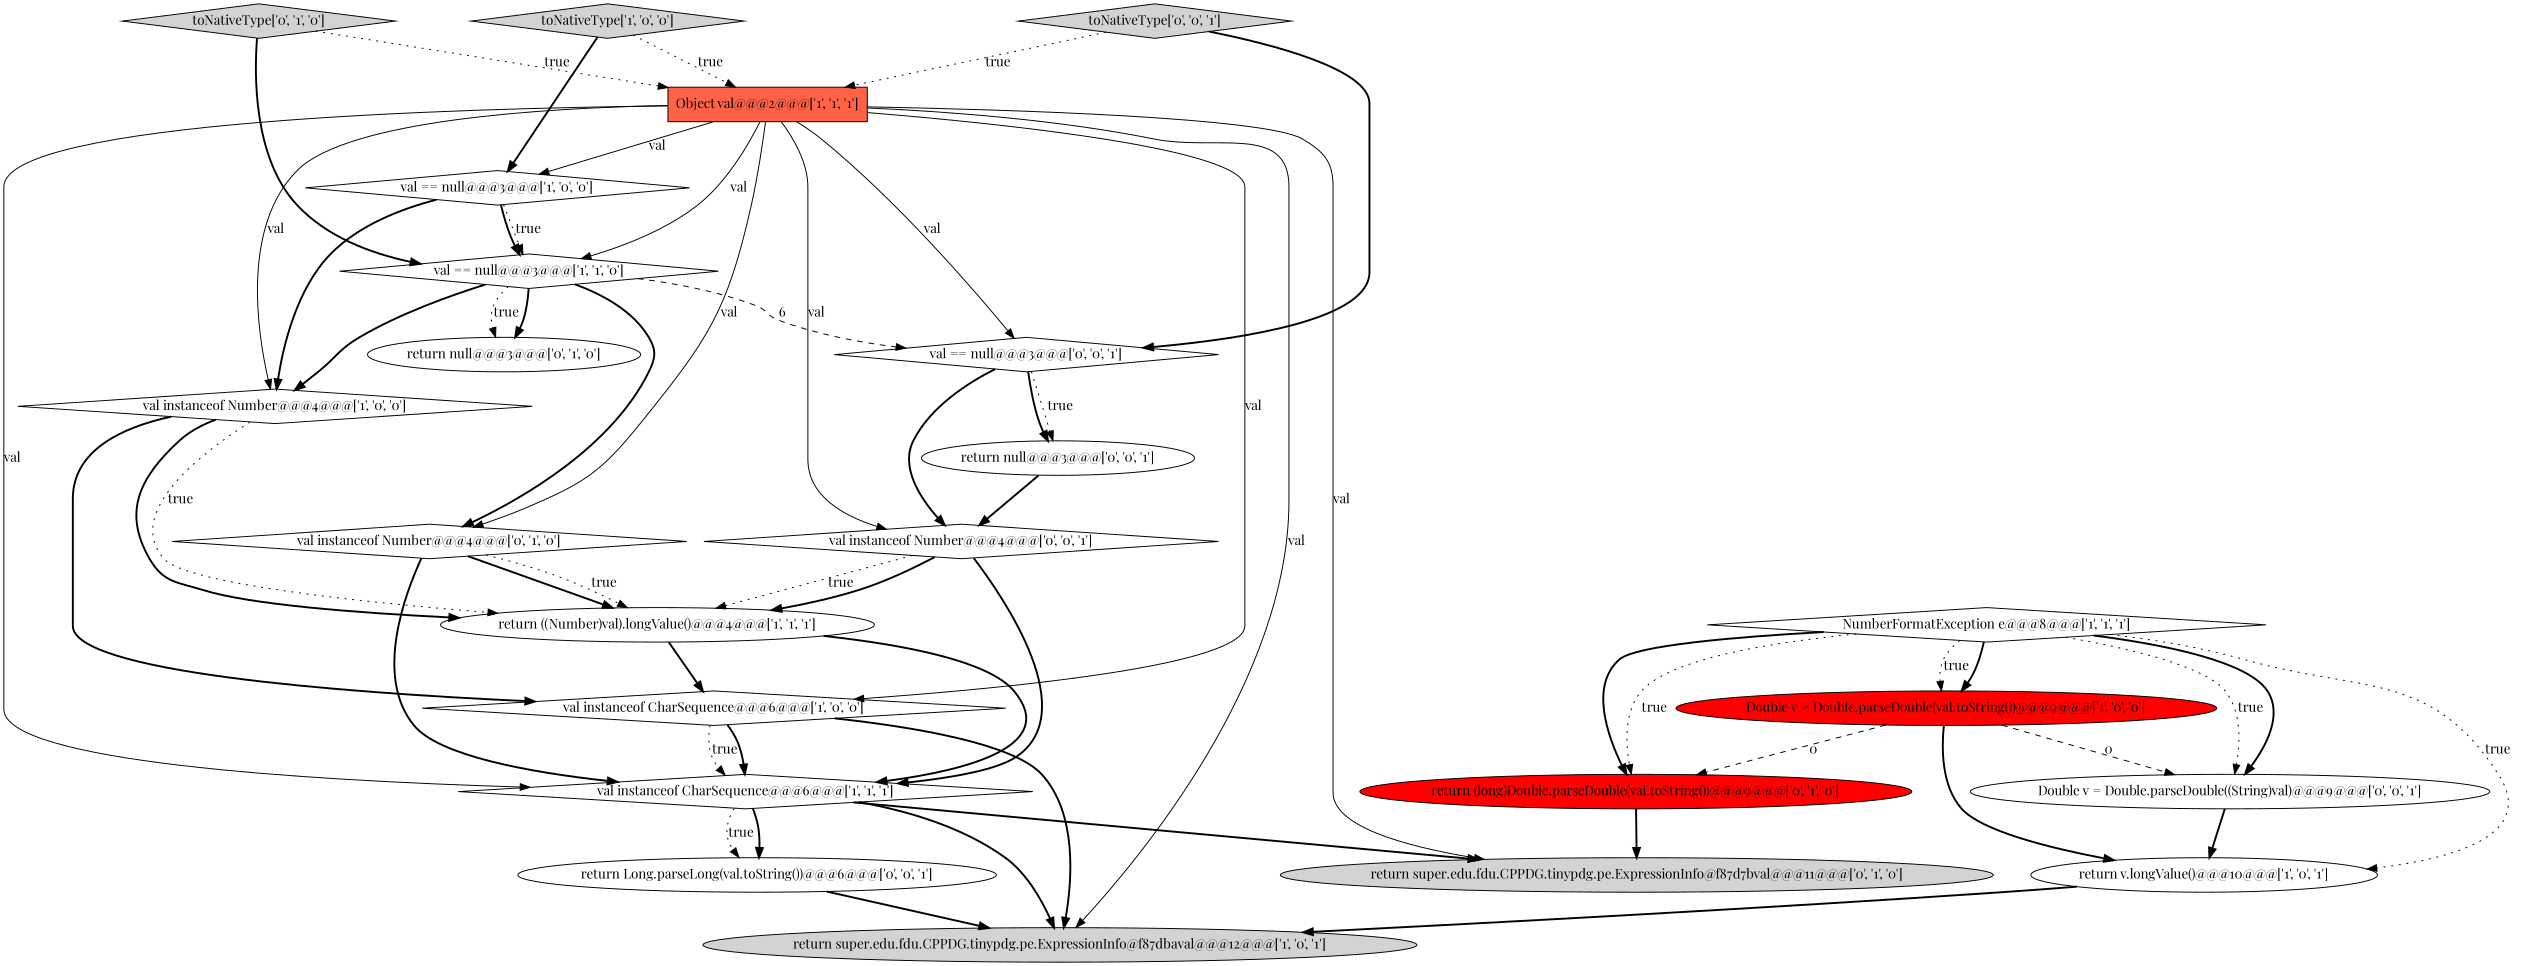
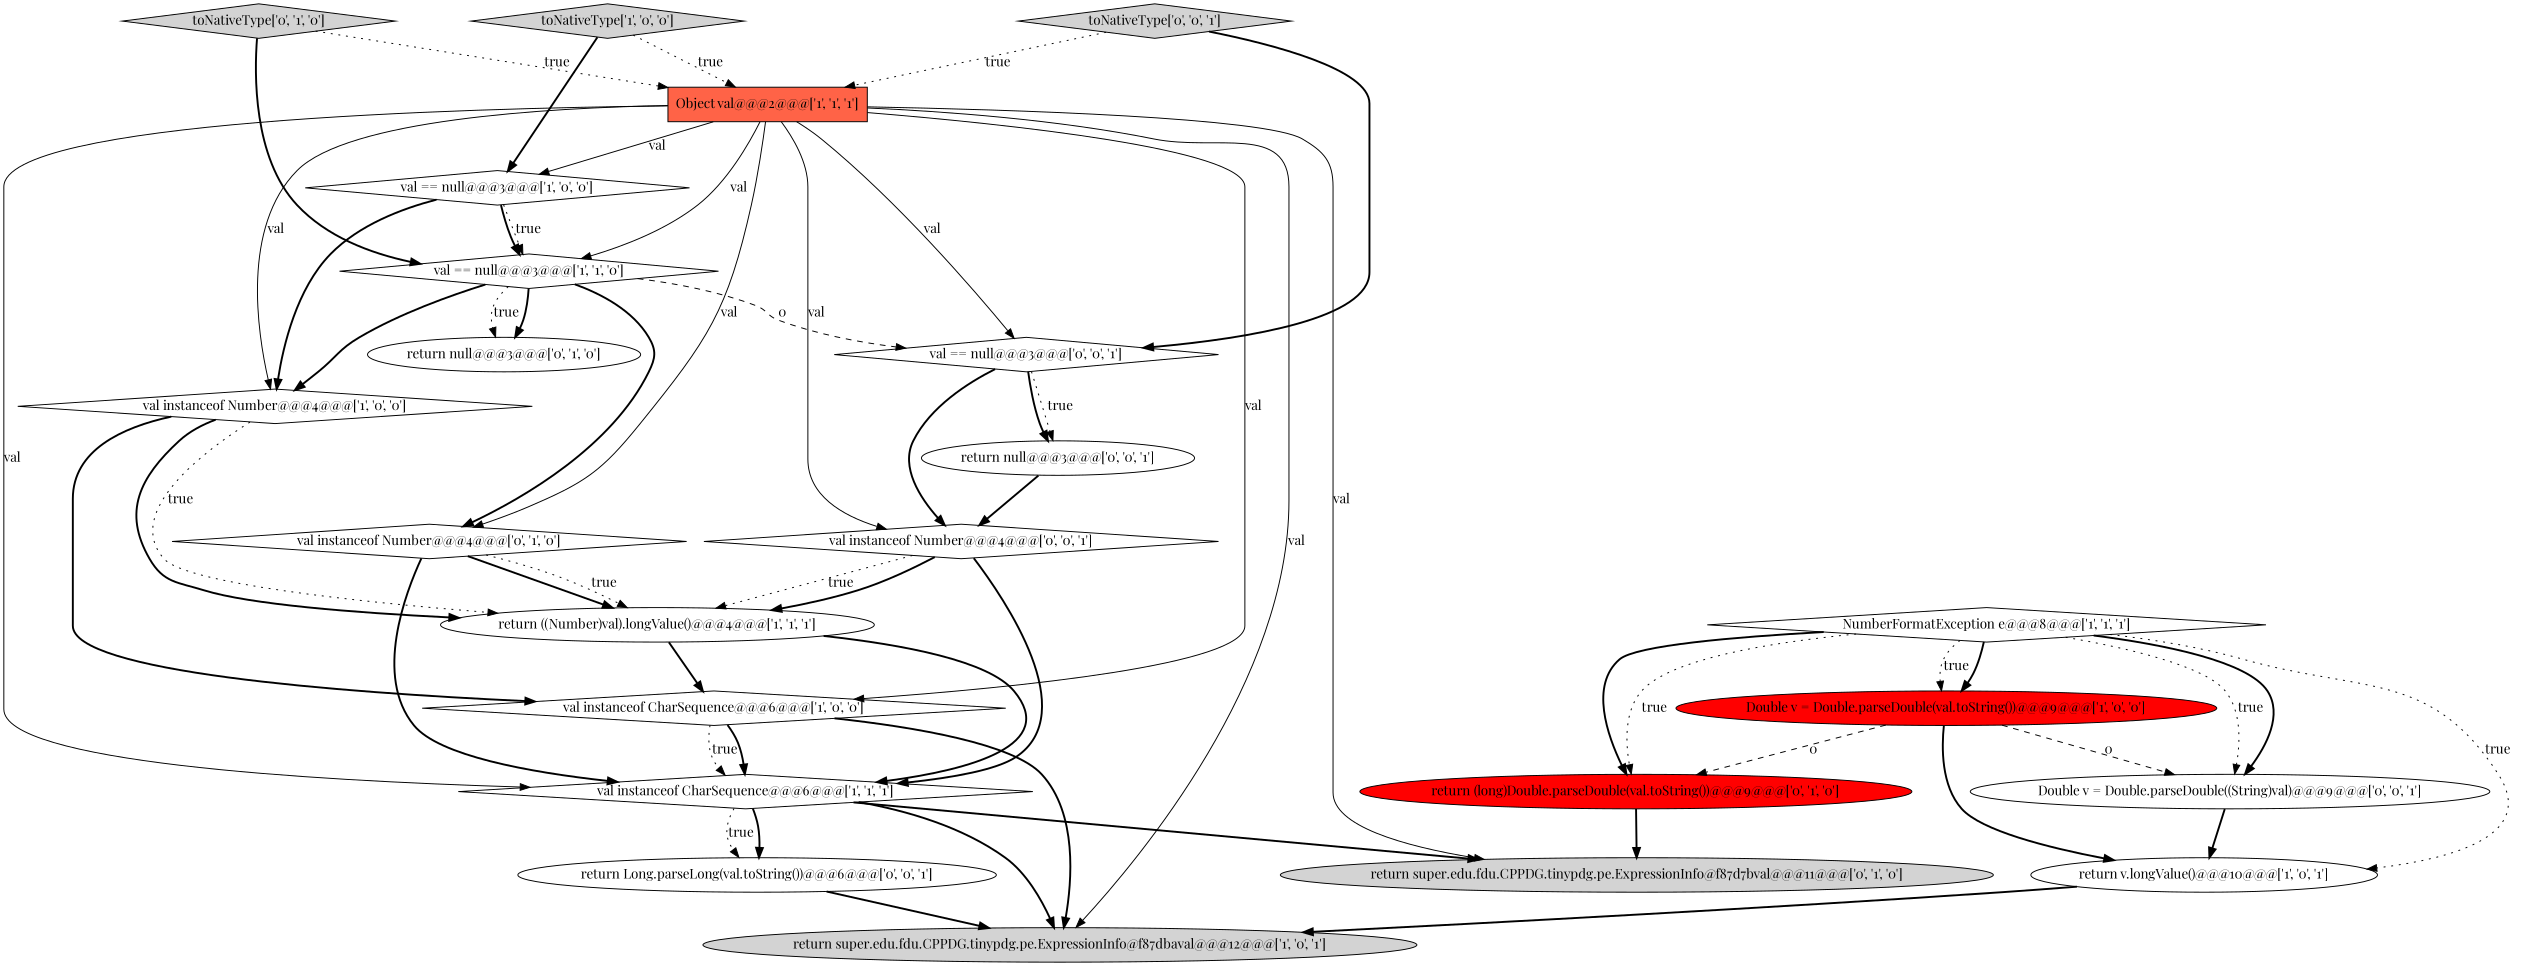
edge "val == null@@@3@@@['1', '1', '0']" -> "val == null@@@3@@@['0', '0', '1']": label "6" -> "0"
